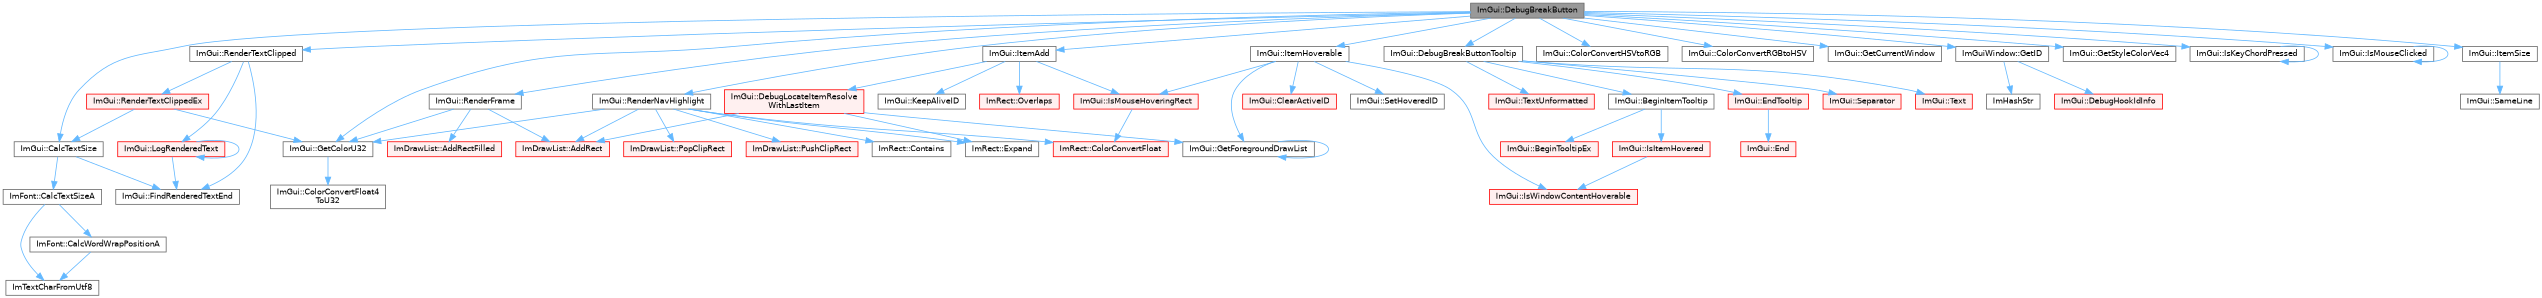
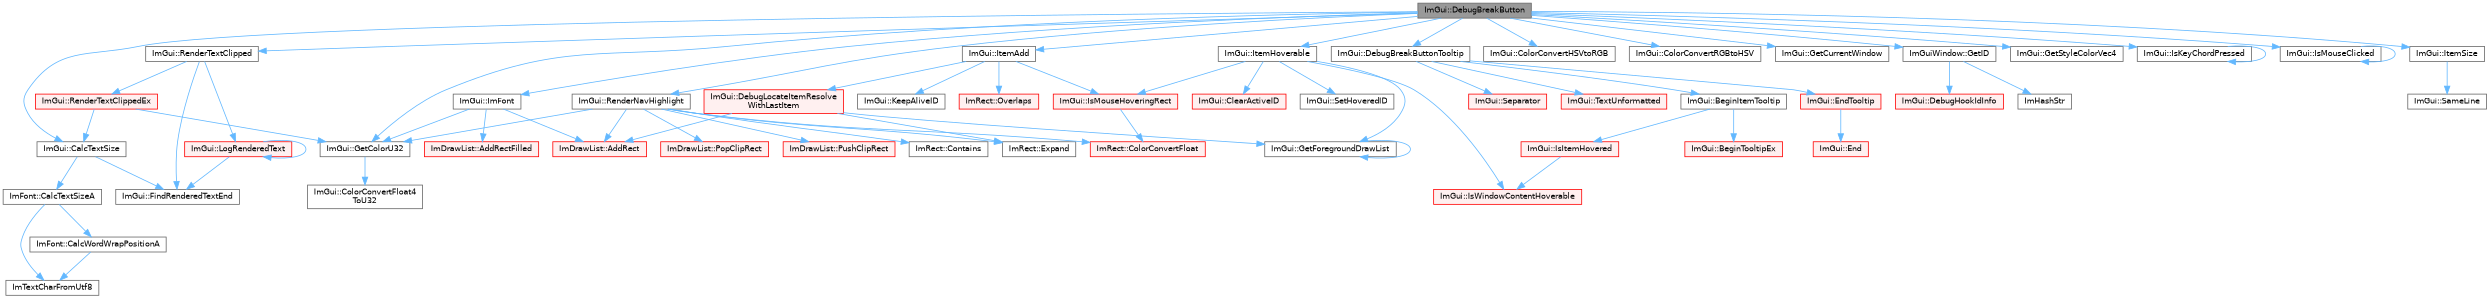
node "ImGui::RenderFrame": label "ImGui::RenderFrame" -> "ImGui::ImFont"
node "ImGui::Text": removed
